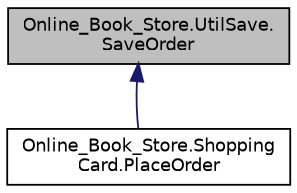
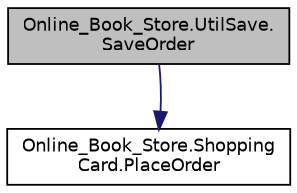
edge "Online_Book_Store.Shopping Card.PlaceOrder" -> "Online_Book_Store.UtilSave. SaveOrder": reversed
